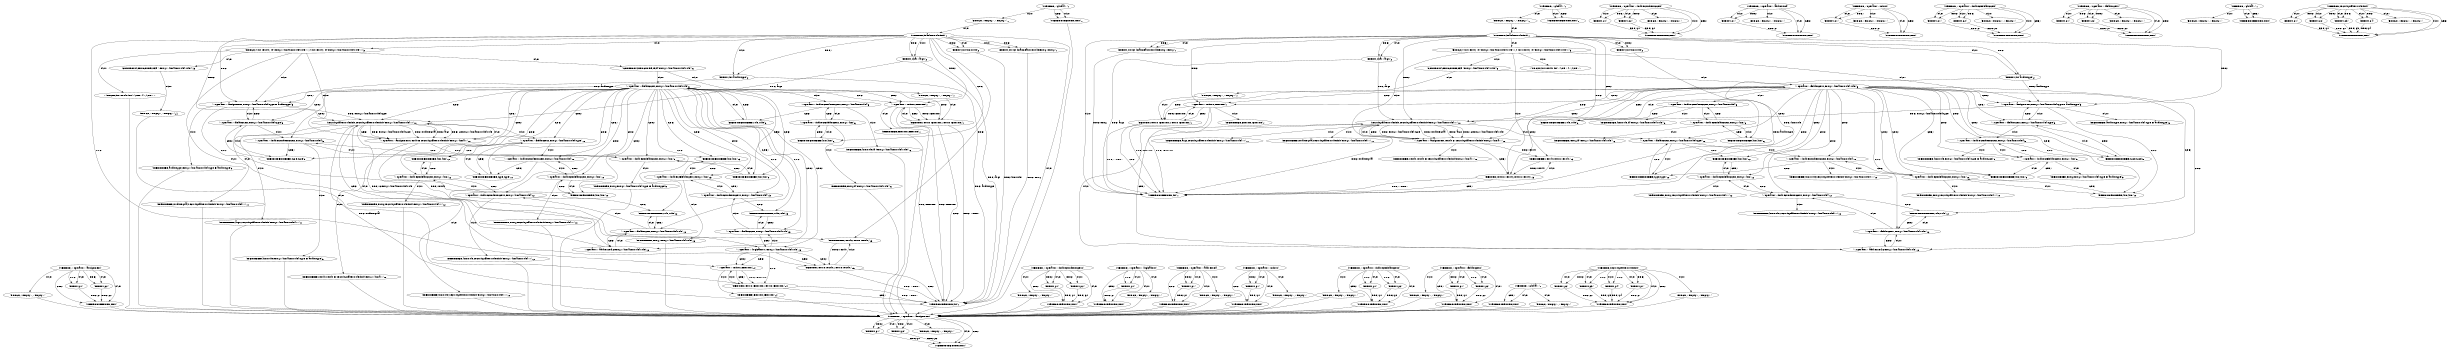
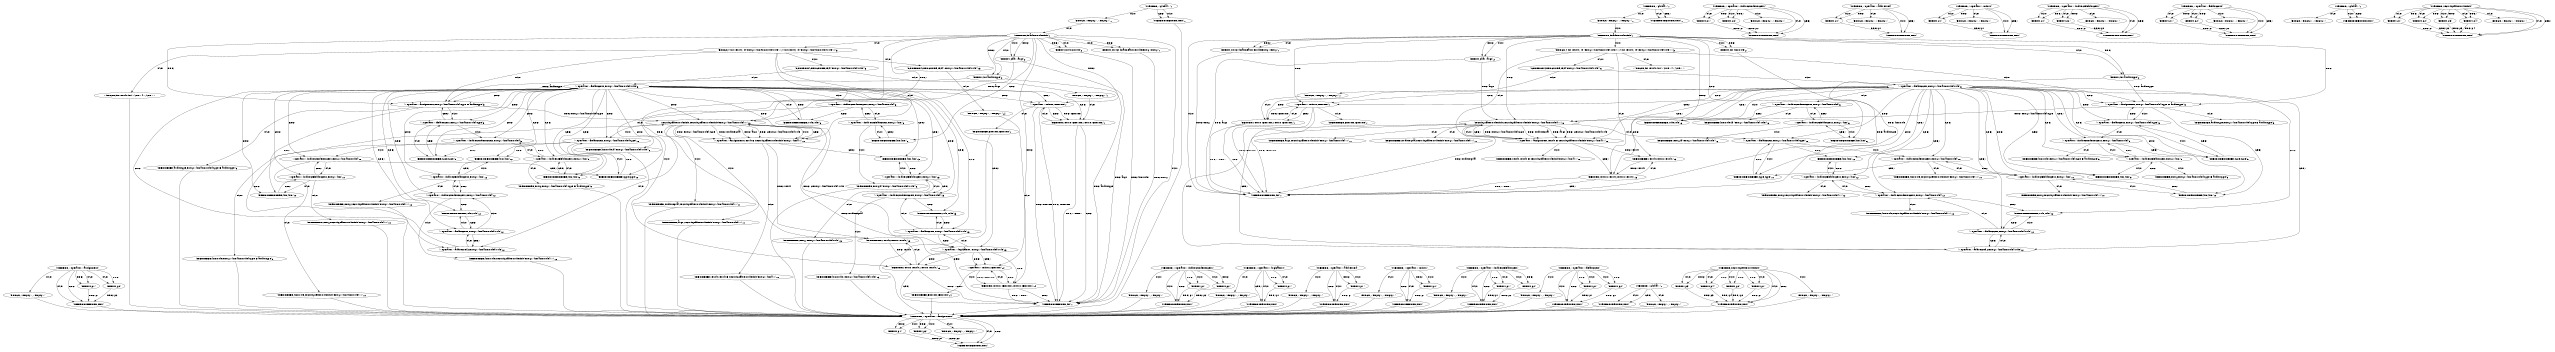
node "(IDENTIFIER,lsm_rule,!entry->lsm[lsm_rule].rule)": added
